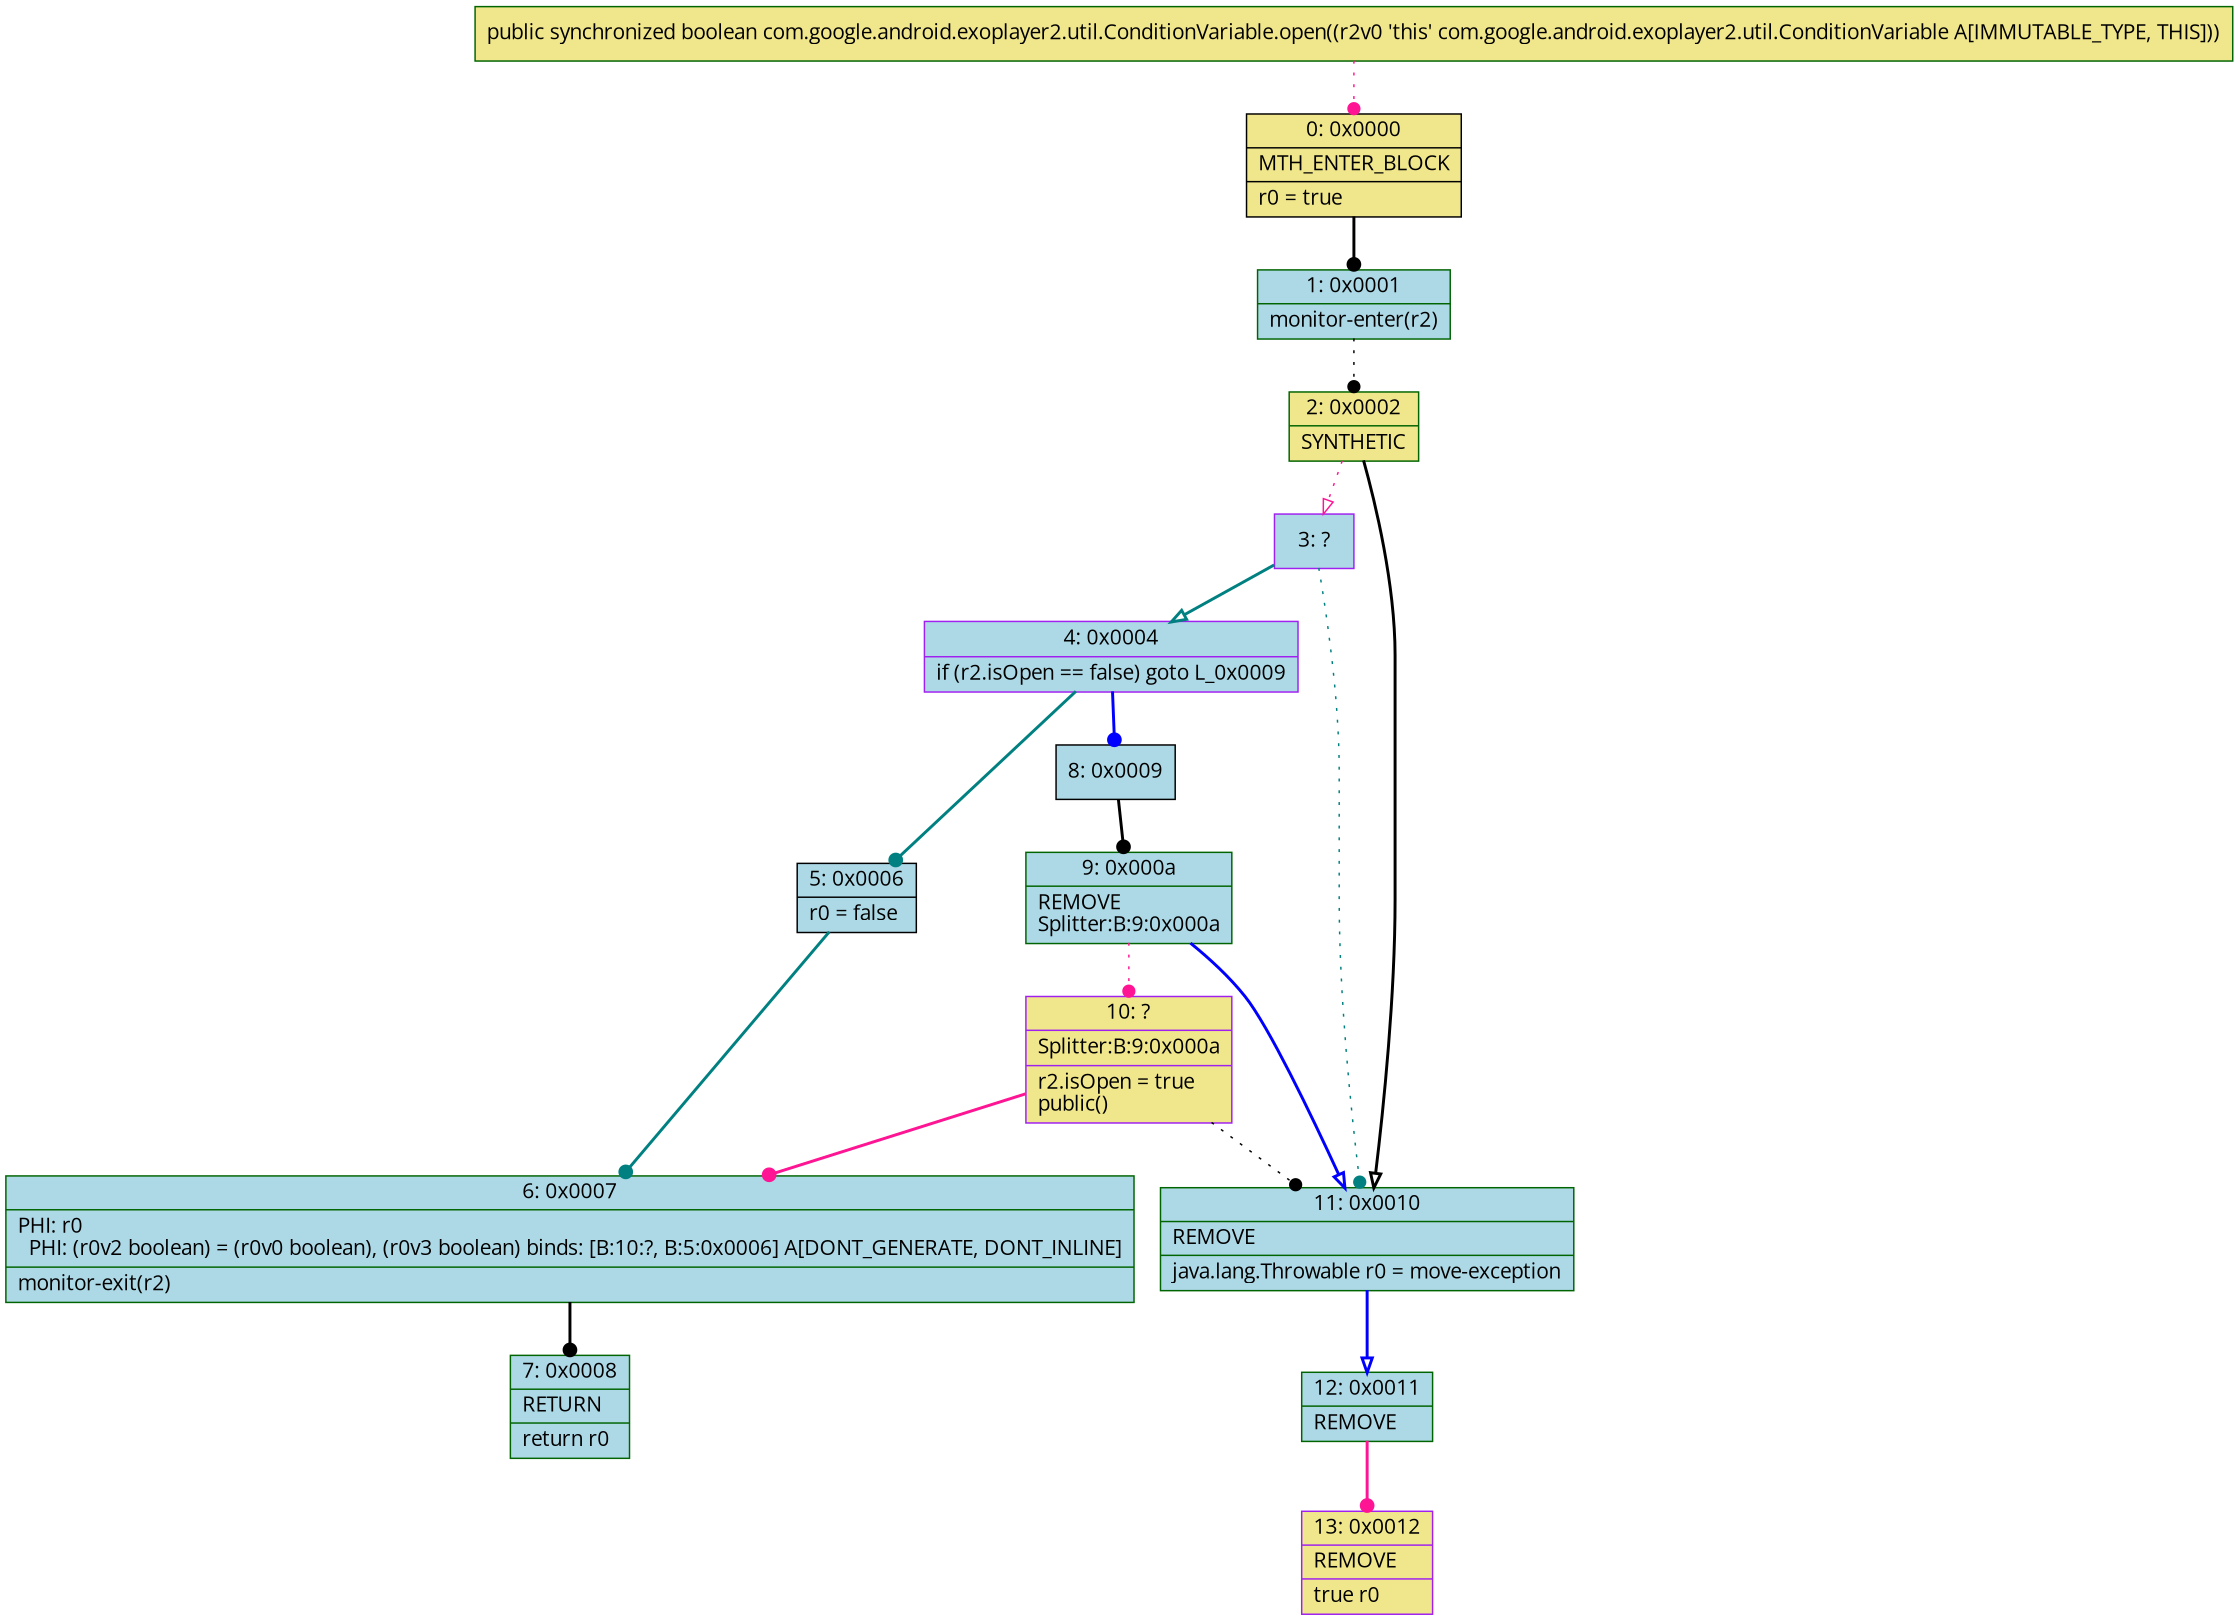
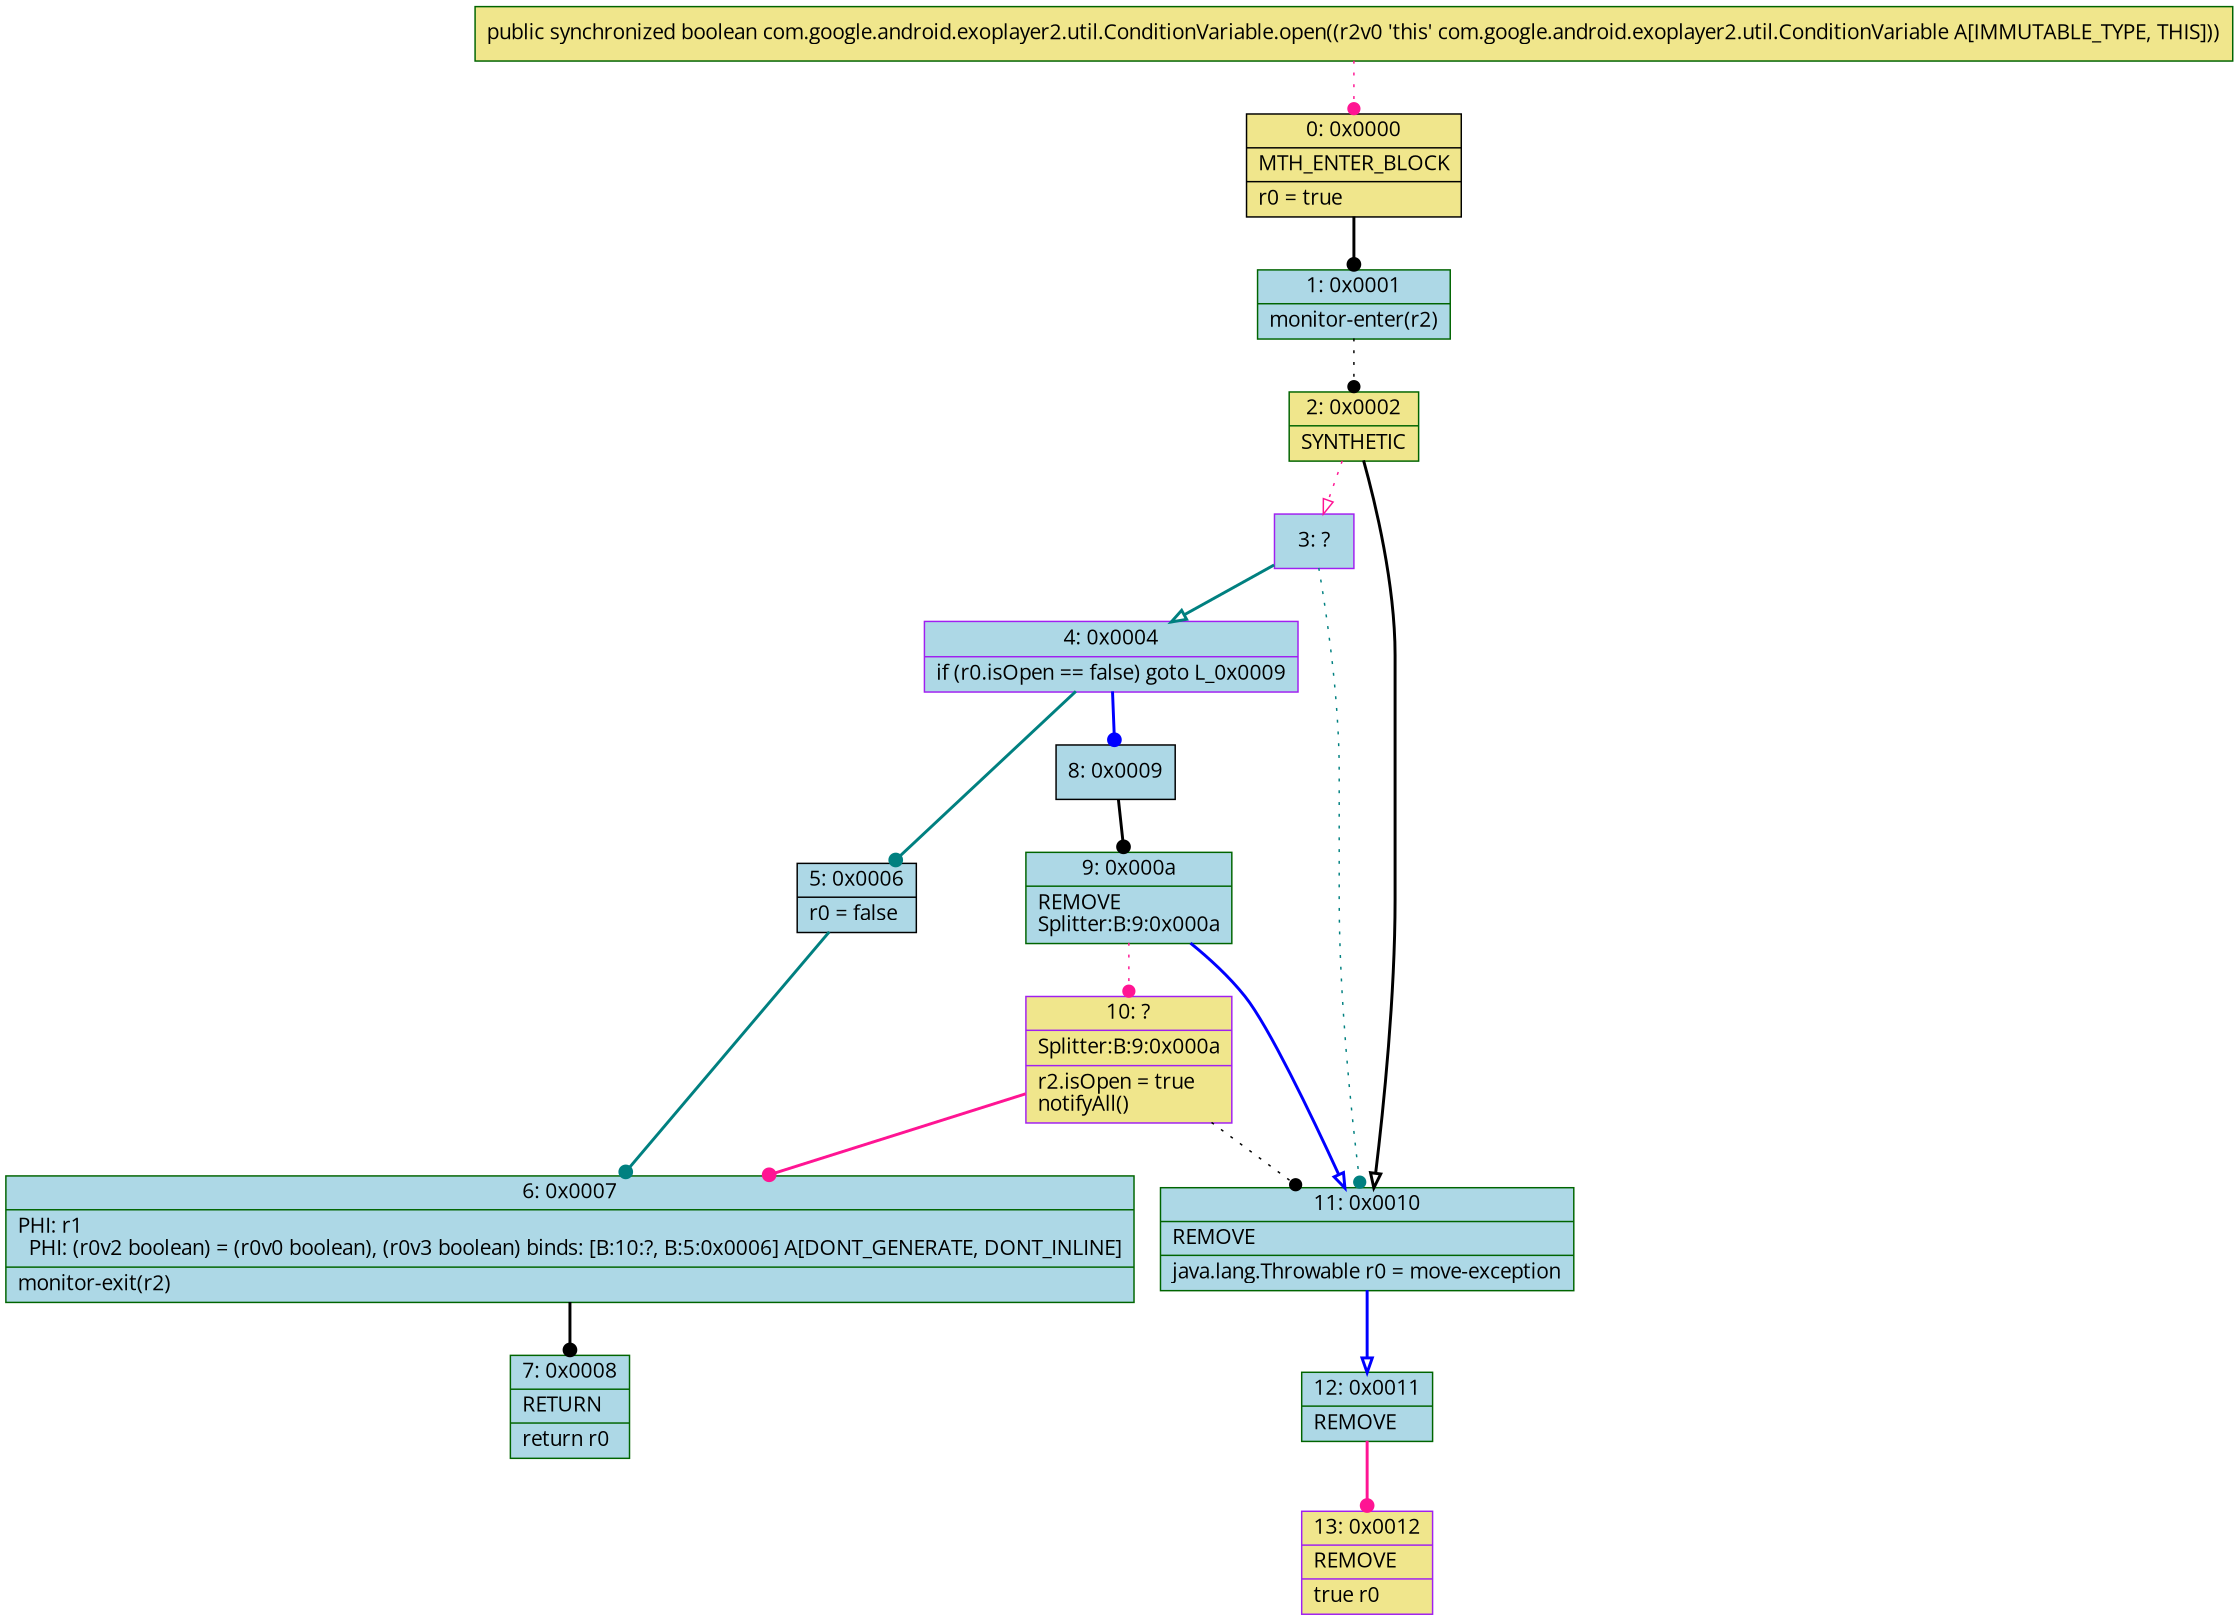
node "4: 0x0004": text "if (r2.isOpen == false) goto L_0x0009" -> "if (r0.isOpen == false) goto L_0x0009"
node "10: ?": text "public()" -> "notifyAll()"
node "6: 0x0007": text "PHI: r0" -> "PHI: r1"
